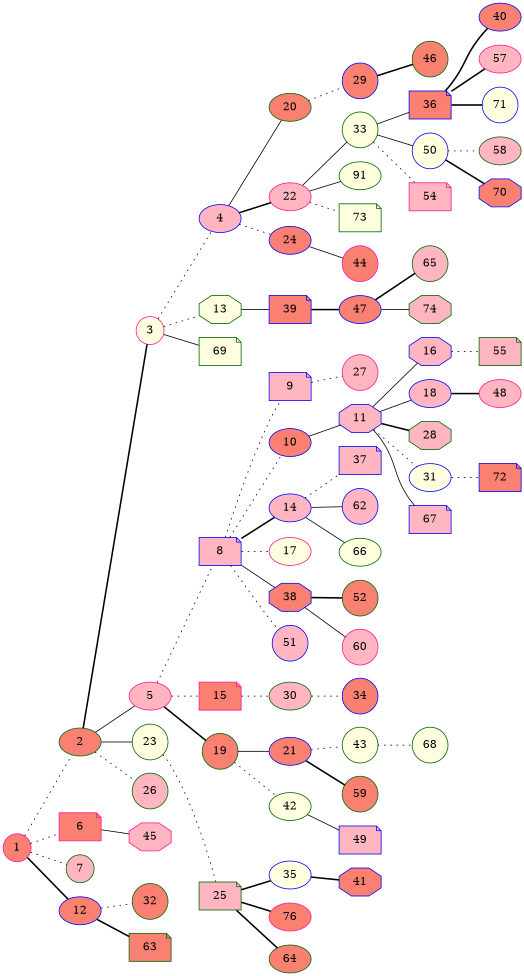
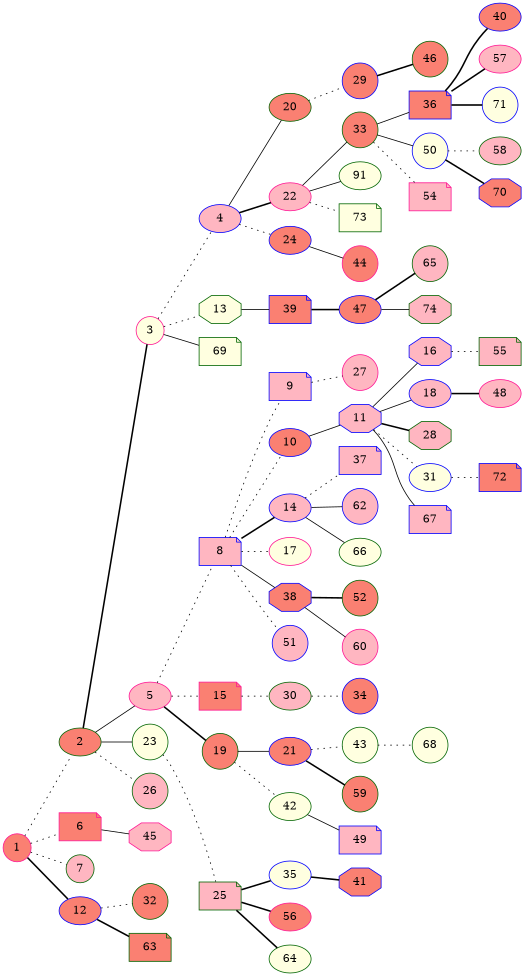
node "33": fillcolor lightyellow -> salmon
node "76": label "76" -> "56"
node "64": fillcolor salmon -> lightyellow
